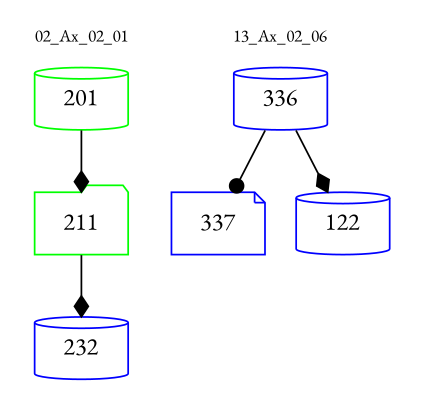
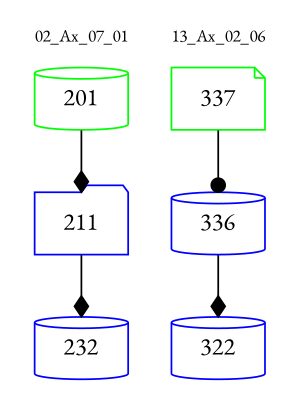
cluster "02_Ax_02_01": label "02_Ax_02_01" -> "02_Ax_07_01"
edge "336" -> "337": reversed
node "211": color green -> blue
node "337": color blue -> green
node "122": label "122" -> "322"
